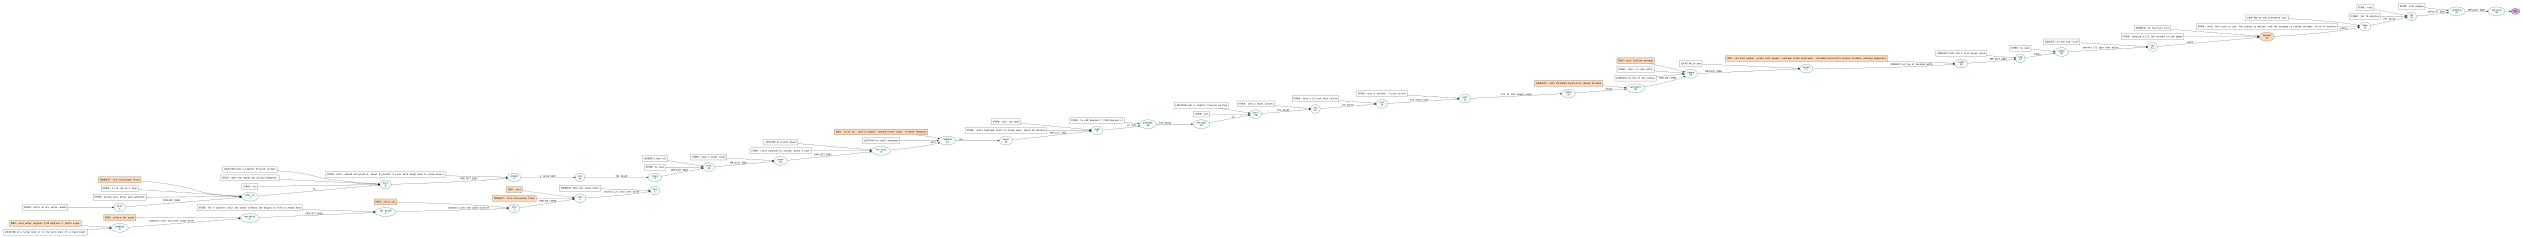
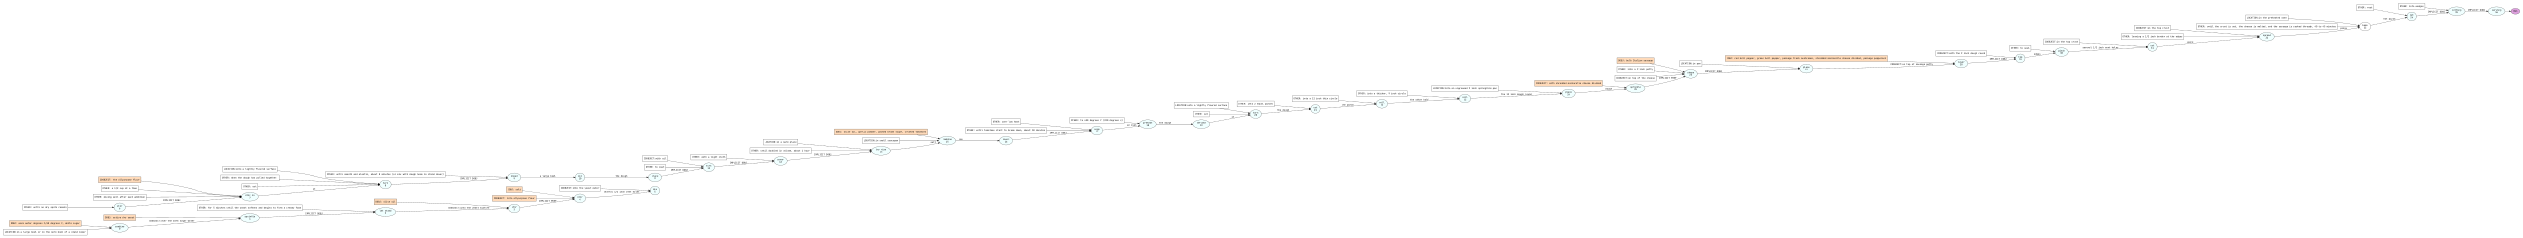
node "OTHER: for 15 minutes": removed
node "spread 32": fillcolor peachpuff -> azure
node "LOCATION:into an ungreased 9 inch springform pan": added
